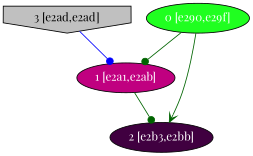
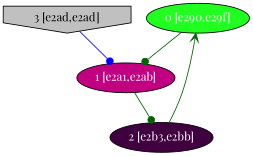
edge "0 [e290,e29f]" -> "2 [e2b3,e2bb]": reversed
